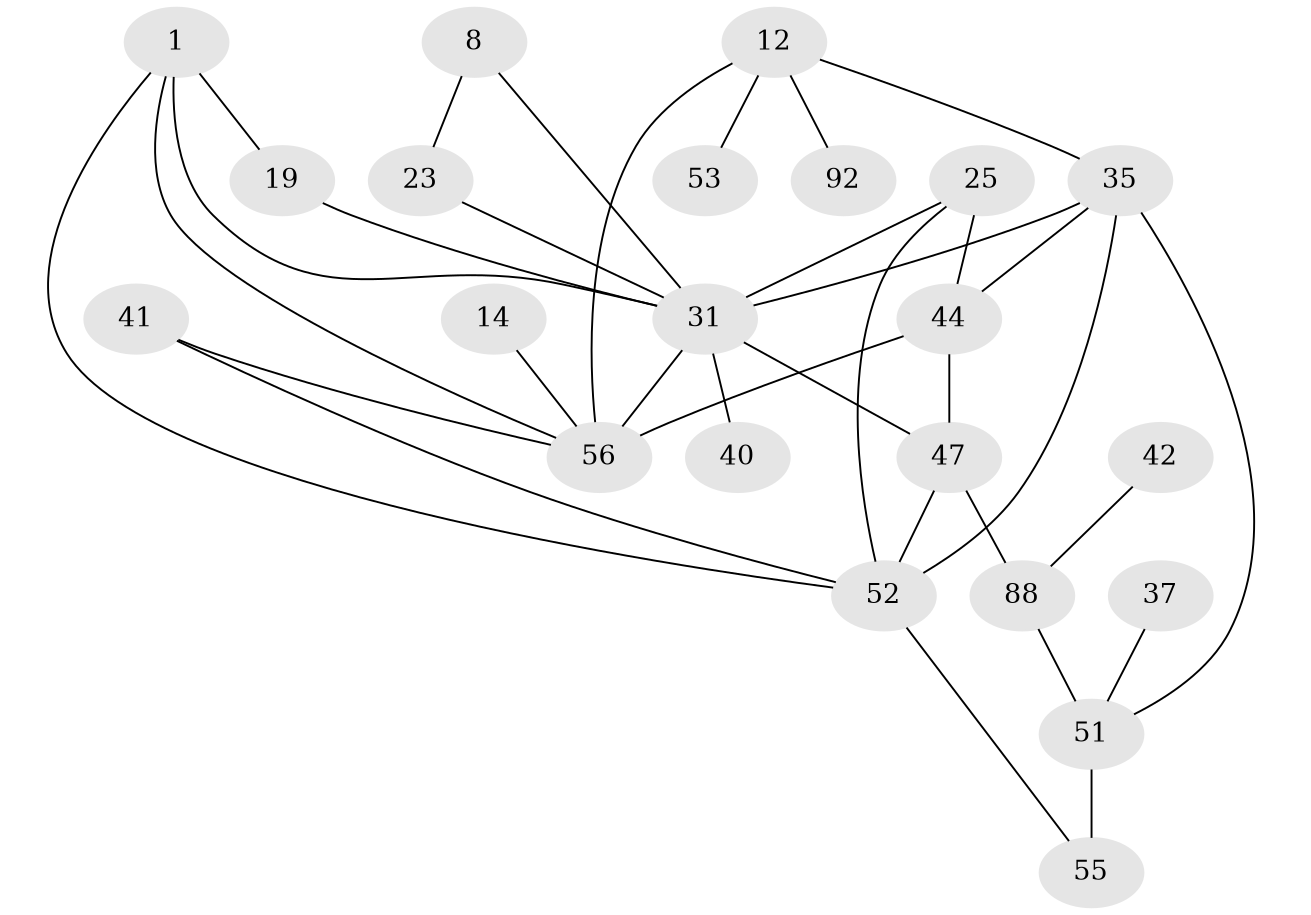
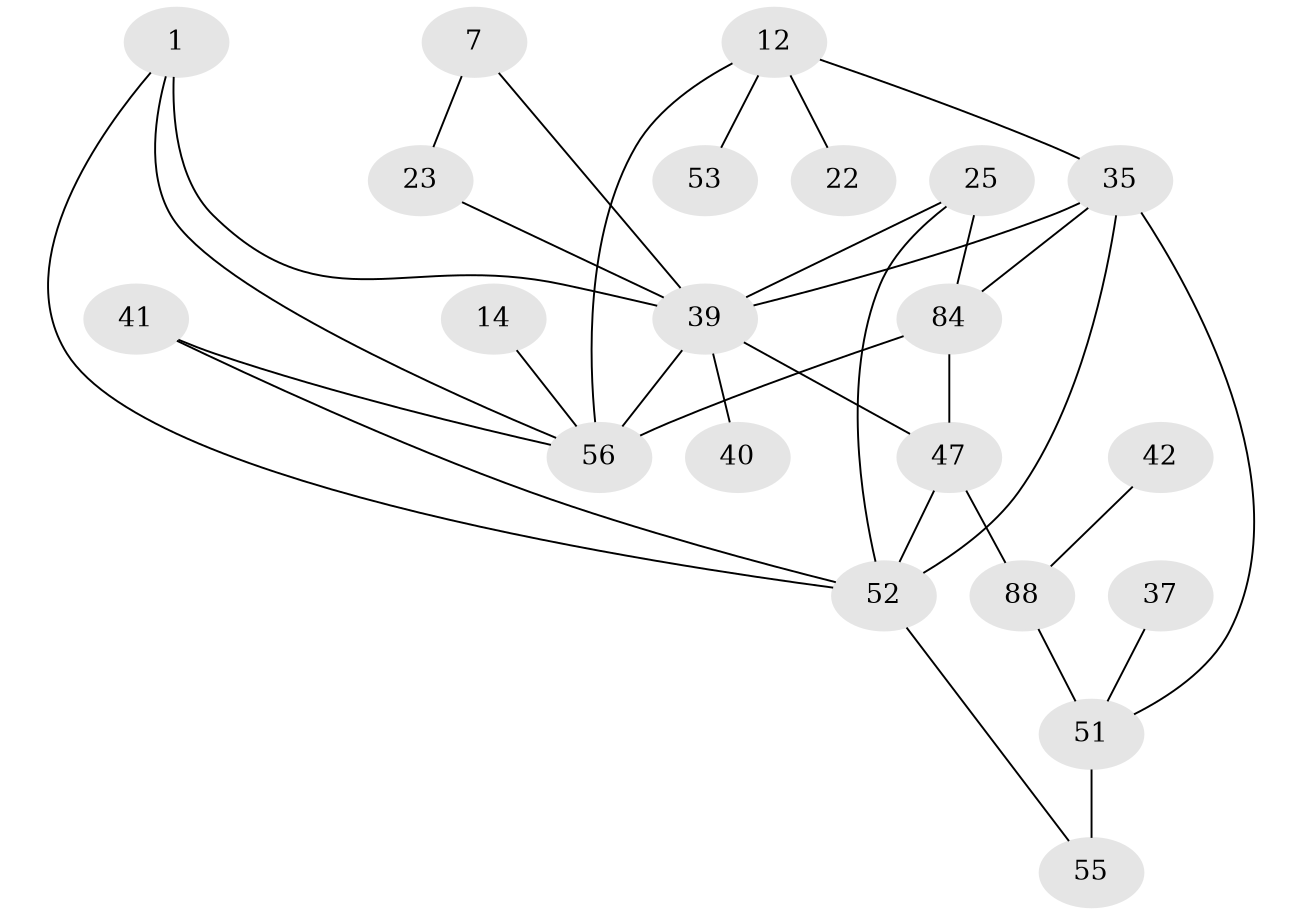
node "8": label "8" -> "7"
node "19": removed
node "92": label "92" -> "22"
node "31": label "31" -> "39"
node "44": label "44" -> "84"
